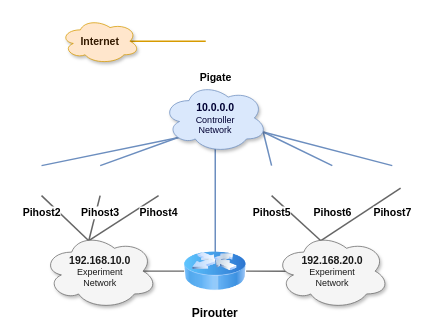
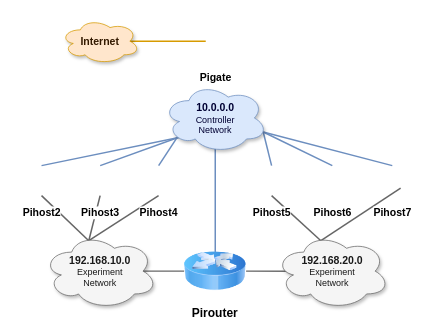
edge "10.0.0.0 Controller Network" -- "Pihost4": added
